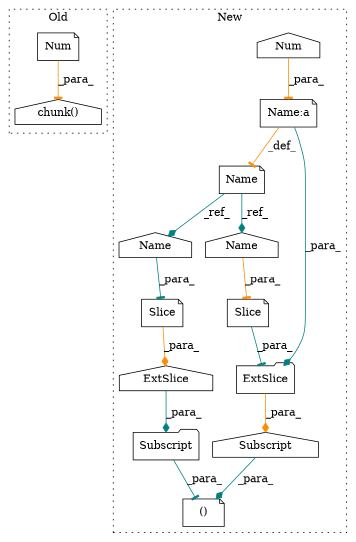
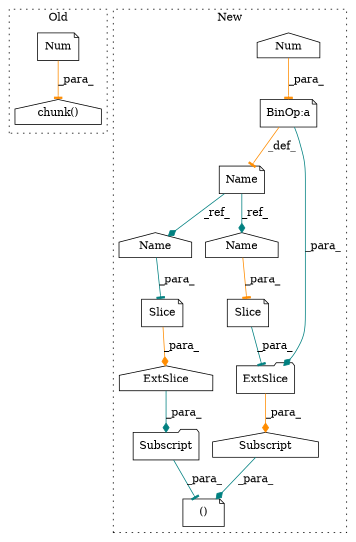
node "Name:a": label "Name:a" -> "BinOp:a"
